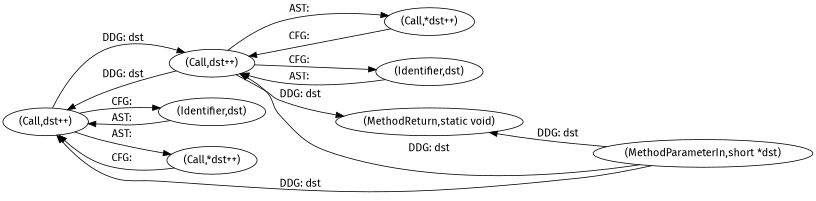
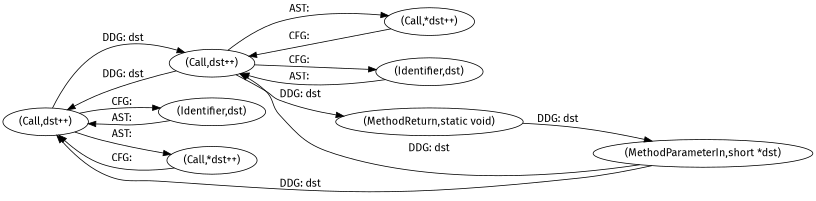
edge "(MethodParameterIn,short *dst)" -> "(MethodReturn,static void)": reversed
